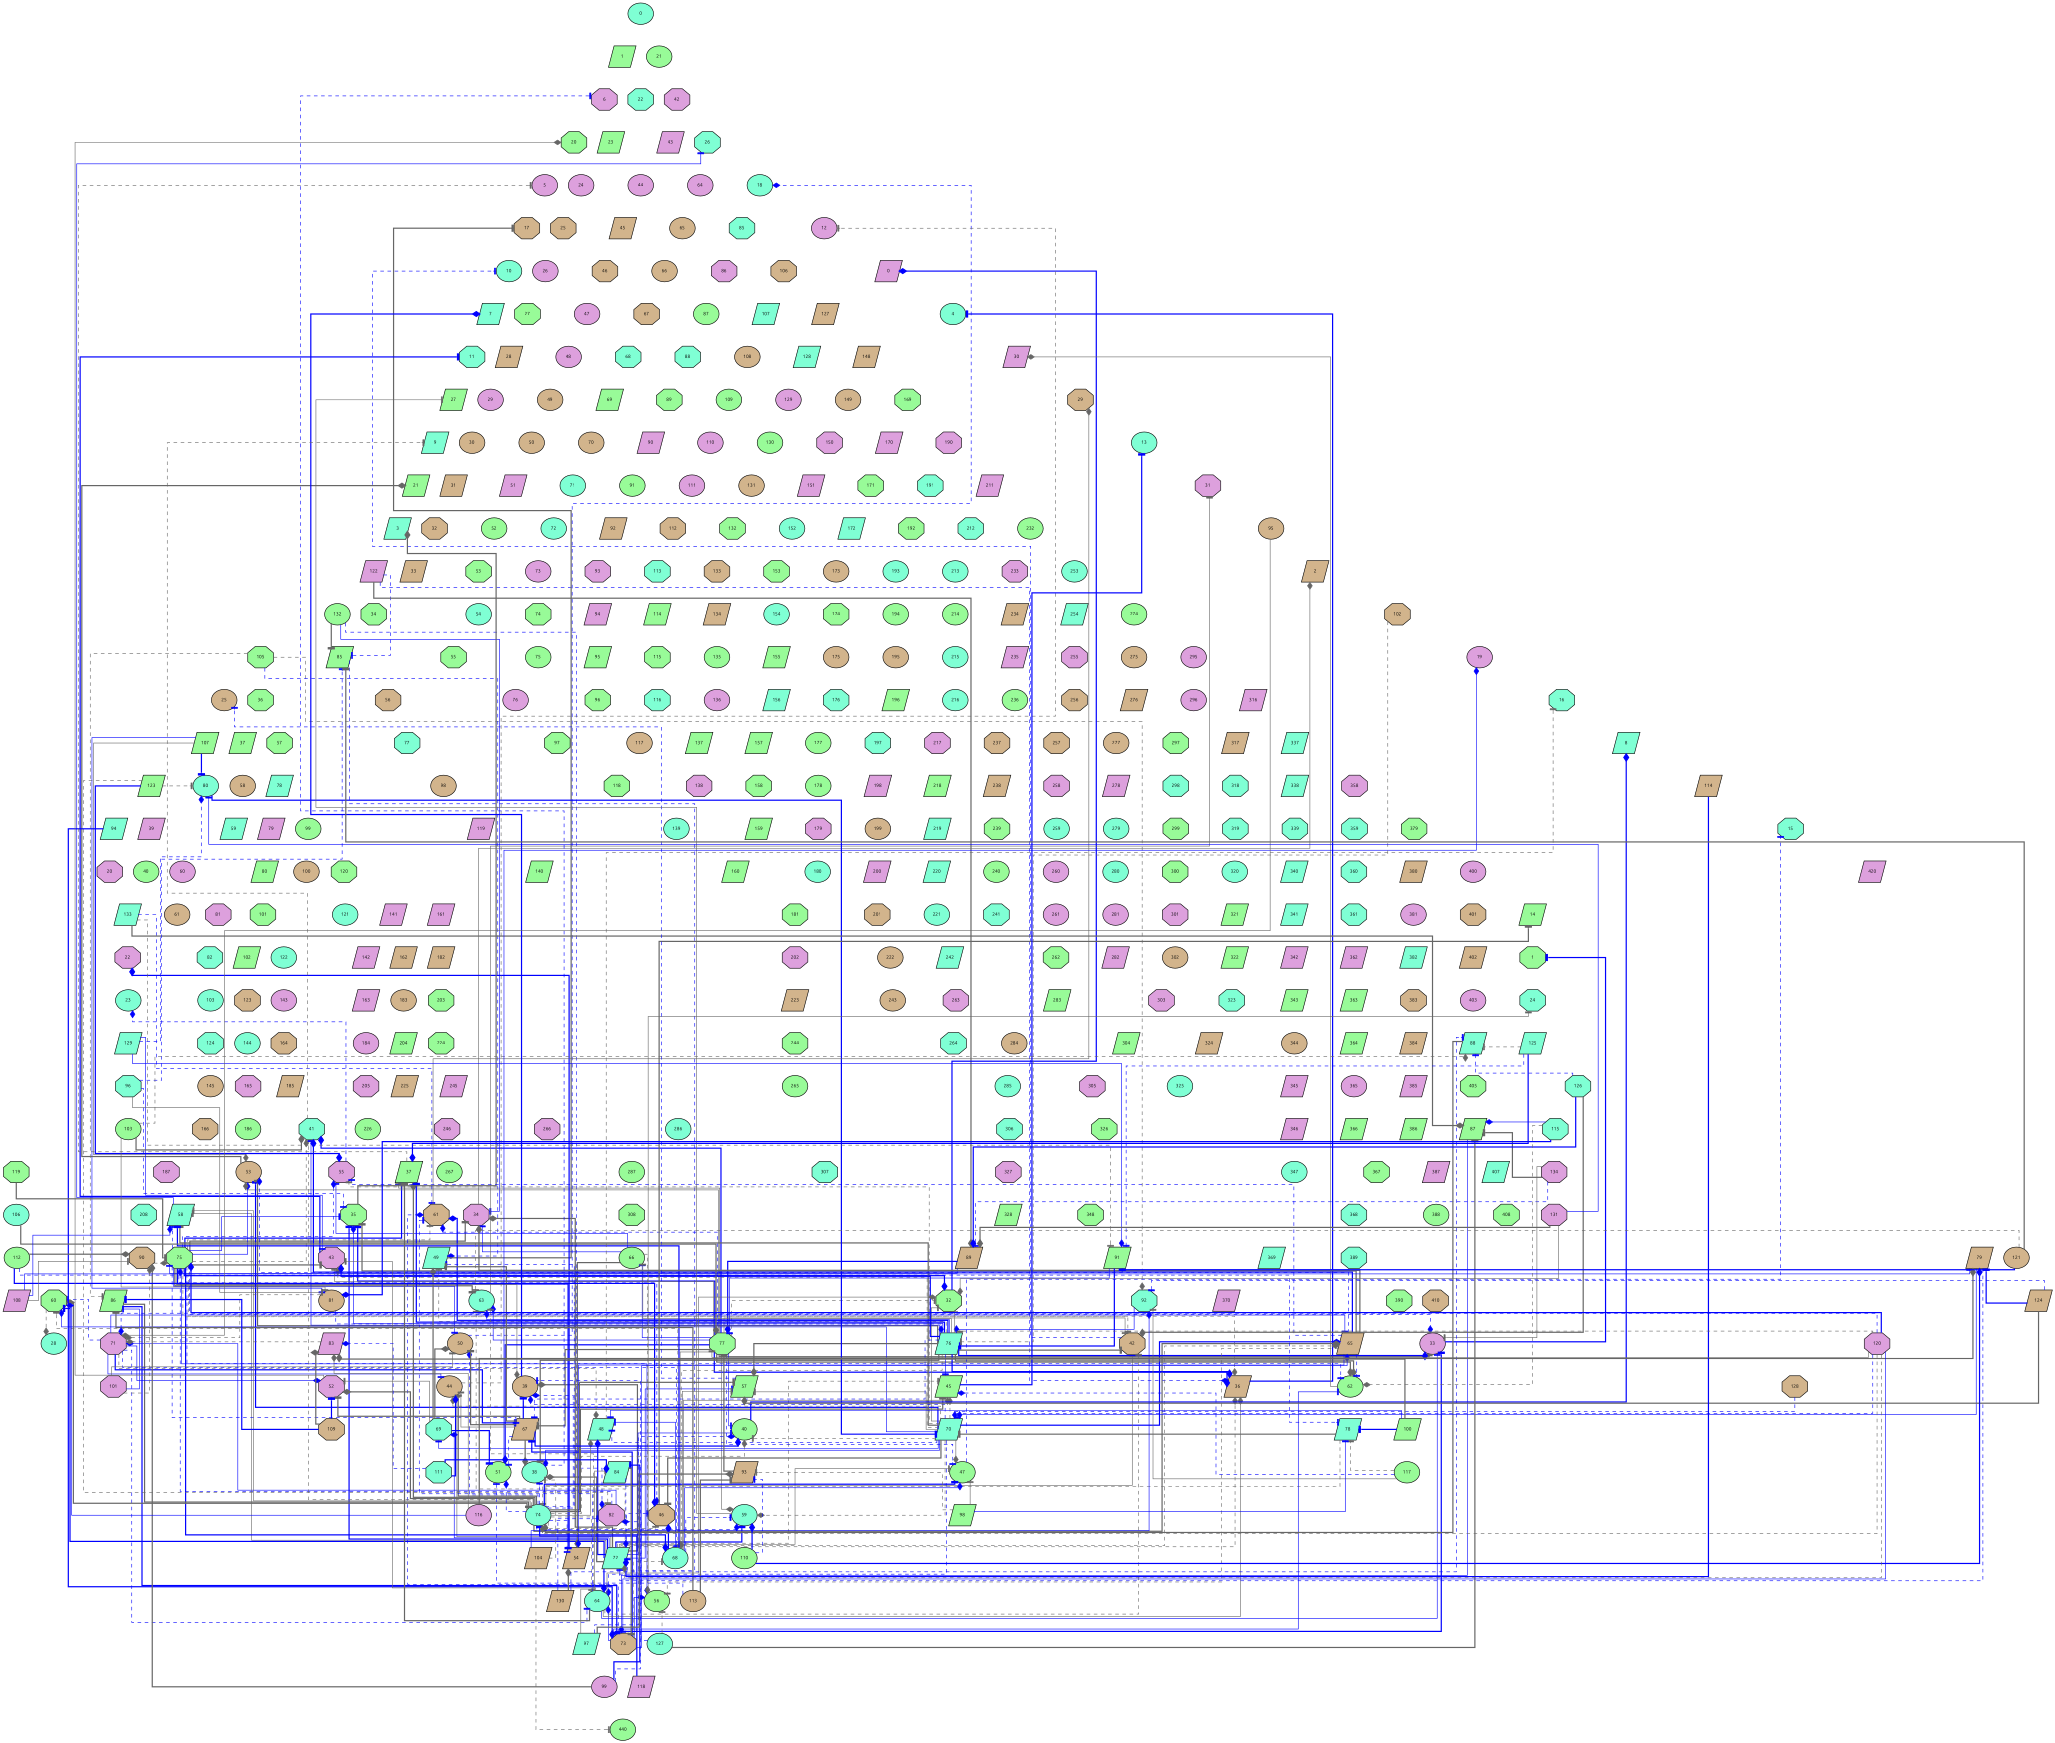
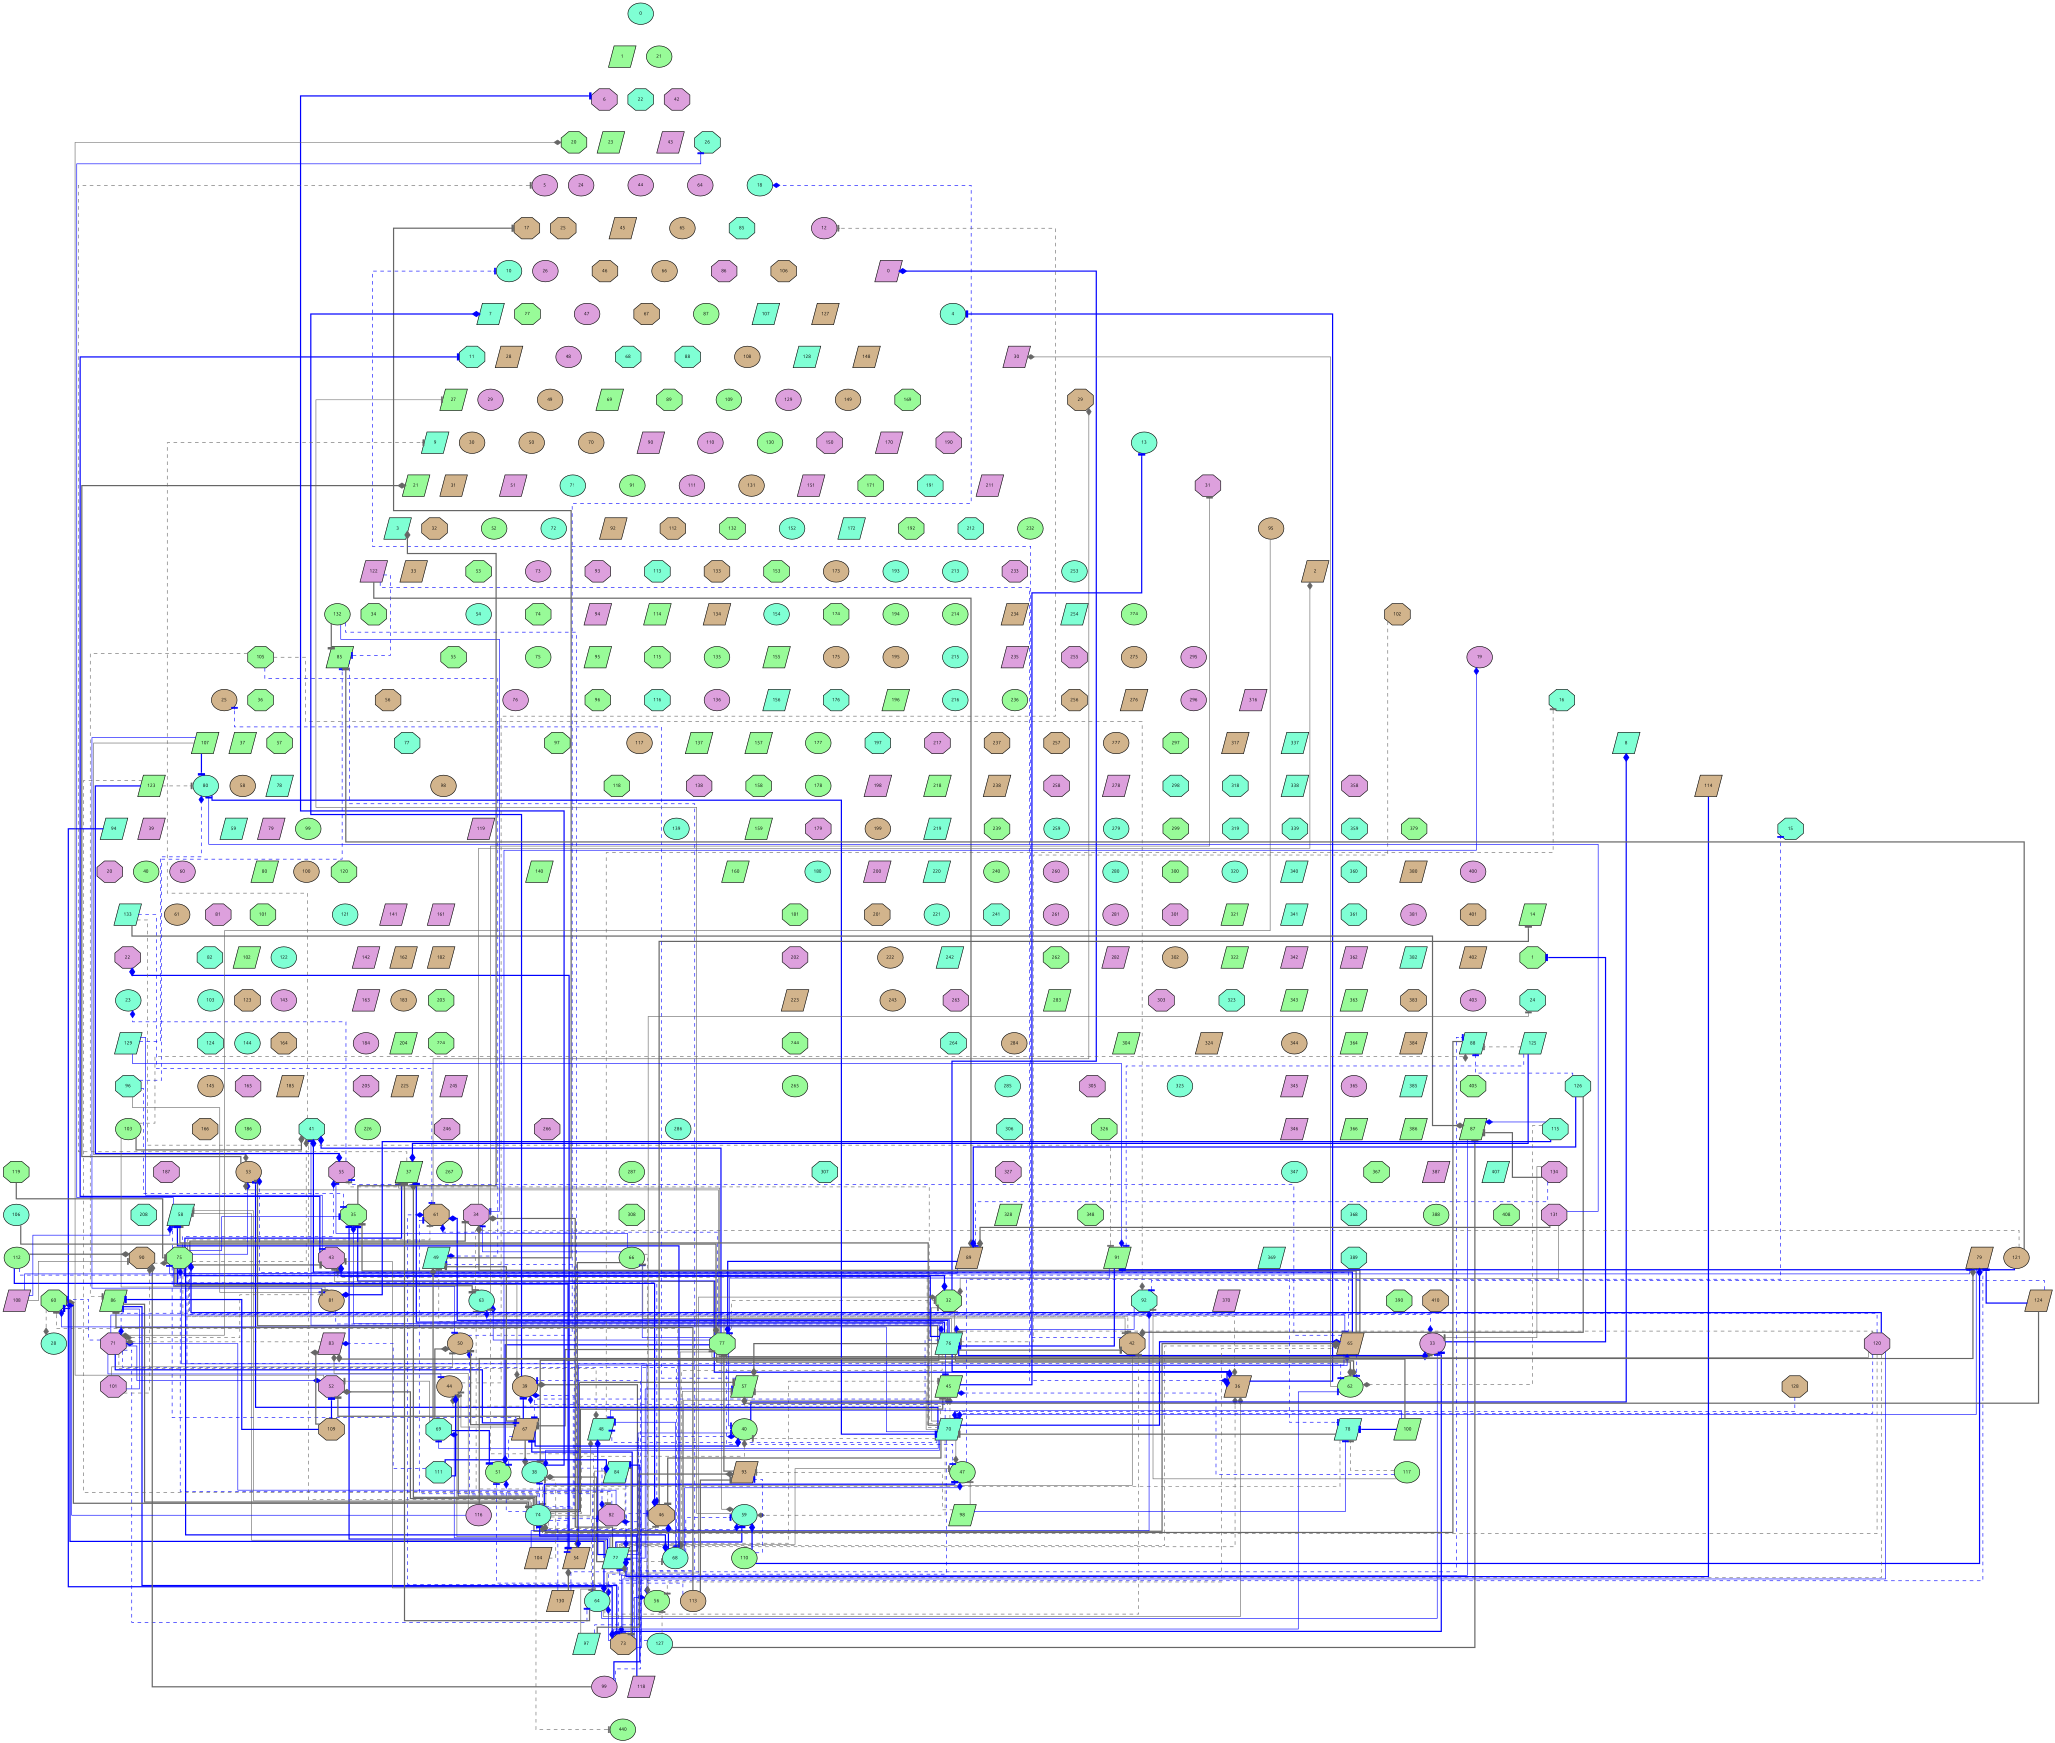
edge "38" -> "6": style dashed -> bold
node "420": removed
node "385": fillcolor plum -> aquamarine
